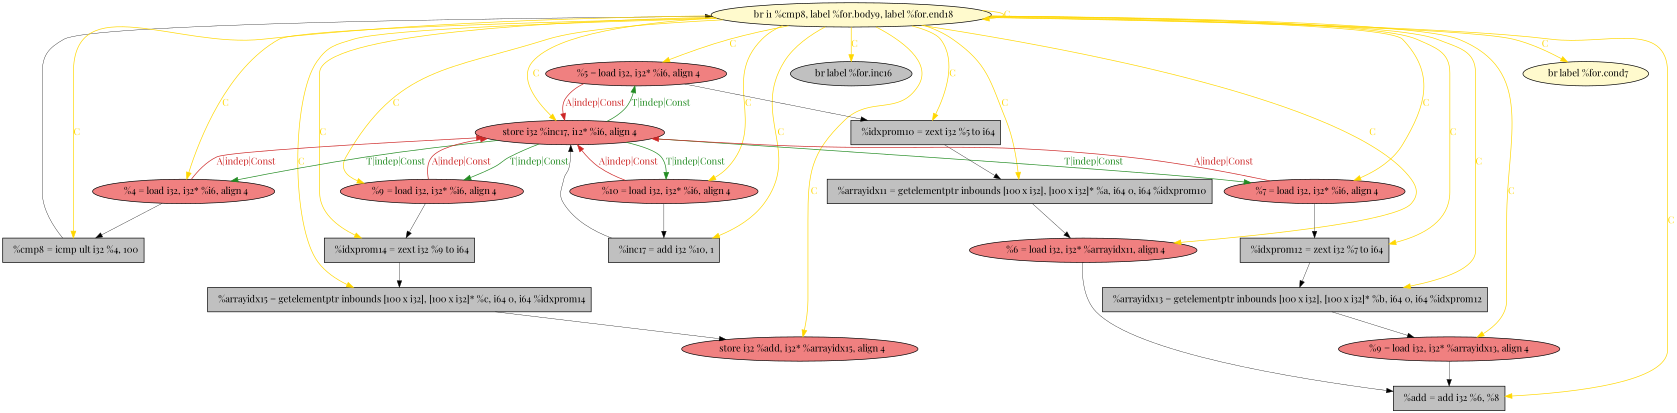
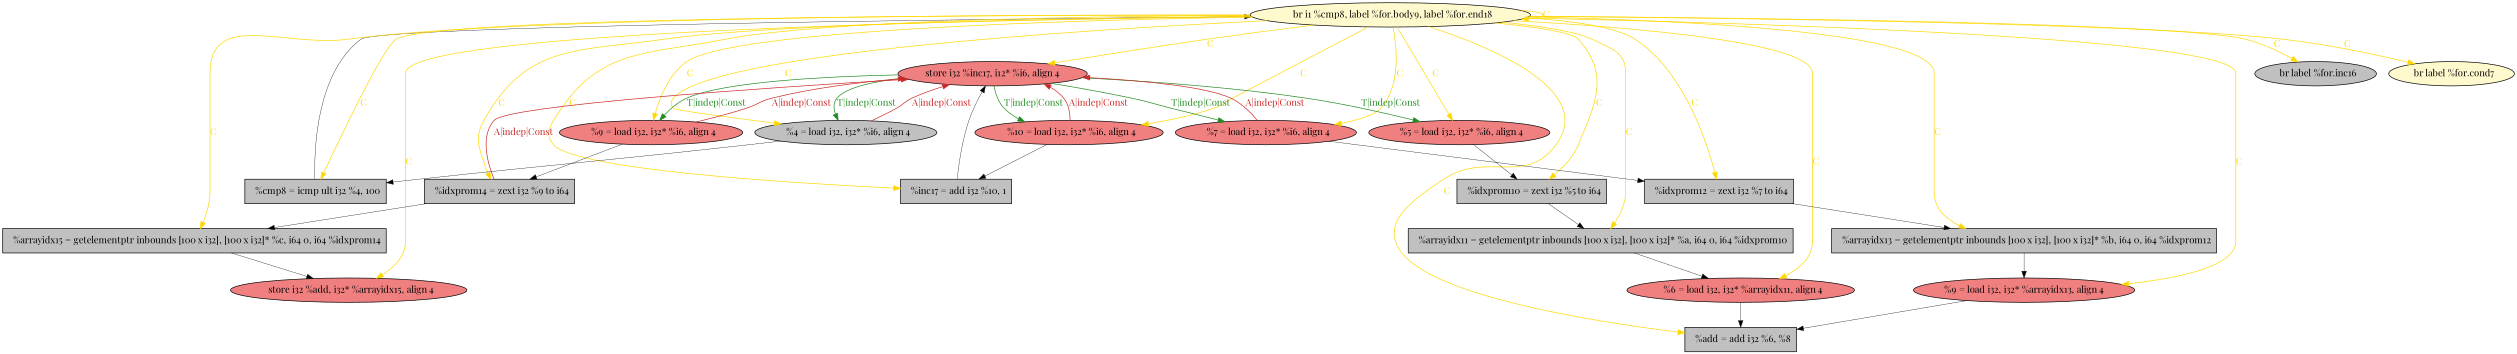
edge "%5 = load i32, i32* %i6, align 4" -> "store i32 %inc17, i12* %i6, align 4": now "%idxprom14 = zext i32 %9 to i64" -> "store i32 %inc17, i12* %i6, align 4"
node "%4 = load i32, i32* %i6, align 4": fillcolor lightcoral -> grey
